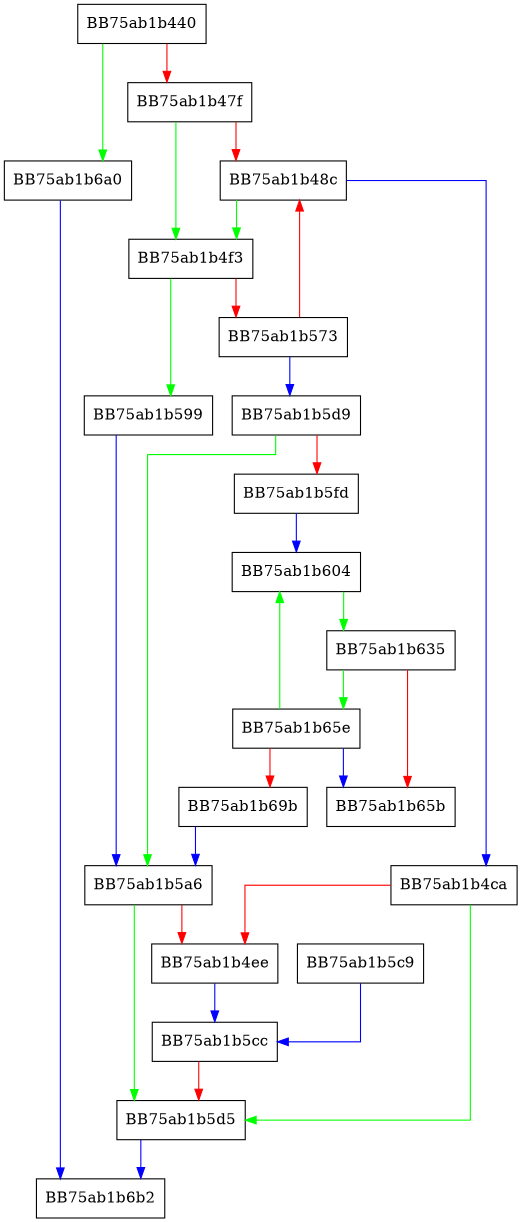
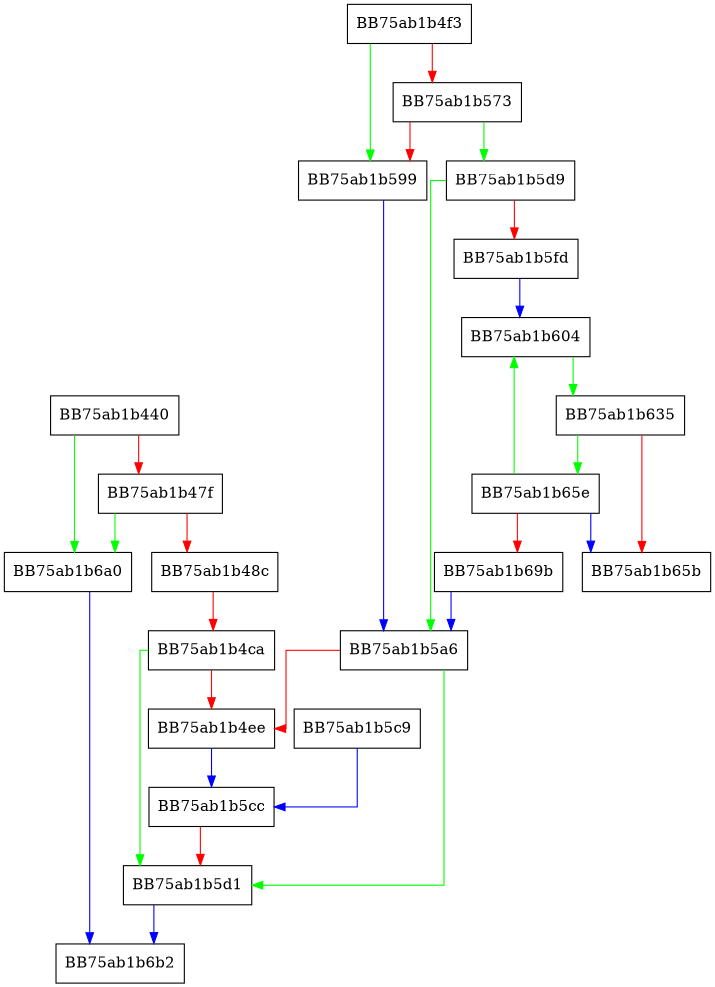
edge "BB75ab1b47f" -> "BB75ab1b4f3": now "BB75ab1b47f" -> "BB75ab1b6a0"
edge "BB75ab1b48c" -> "BB75ab1b4f3": removed
edge "BB75ab1b573" -> "BB75ab1b48c": now "BB75ab1b573" -> "BB75ab1b599"
edge "BB75ab1b573" -> "BB75ab1b5d9": color blue -> green
edge "BB75ab1b48c" -> "BB75ab1b4ca": color blue -> red
node "BB75ab1b5d5": label "BB75ab1b5d5" -> "BB75ab1b5d1"
